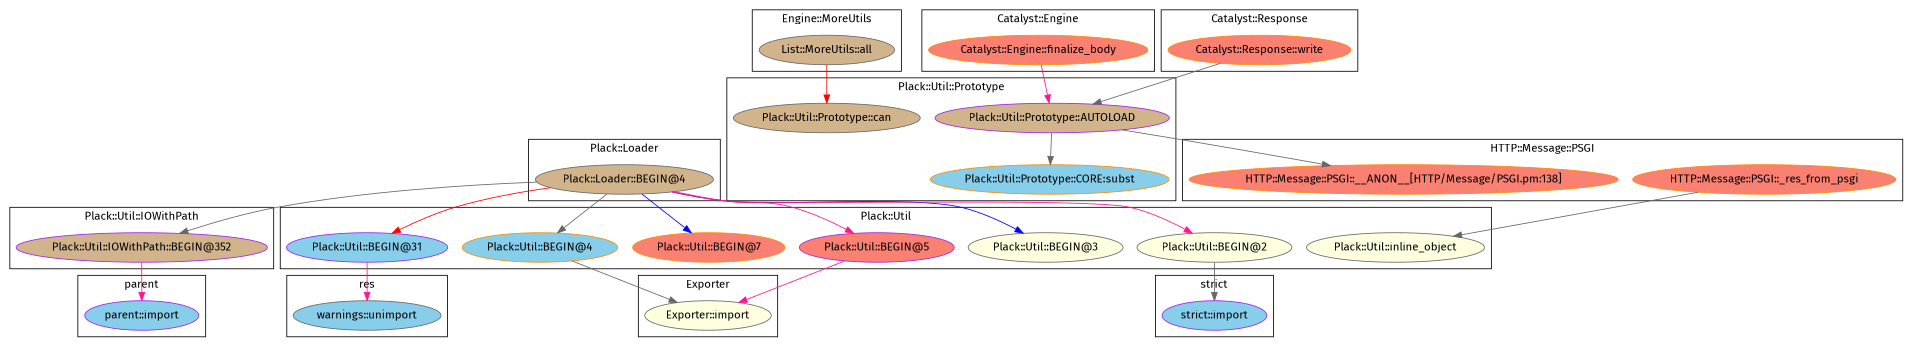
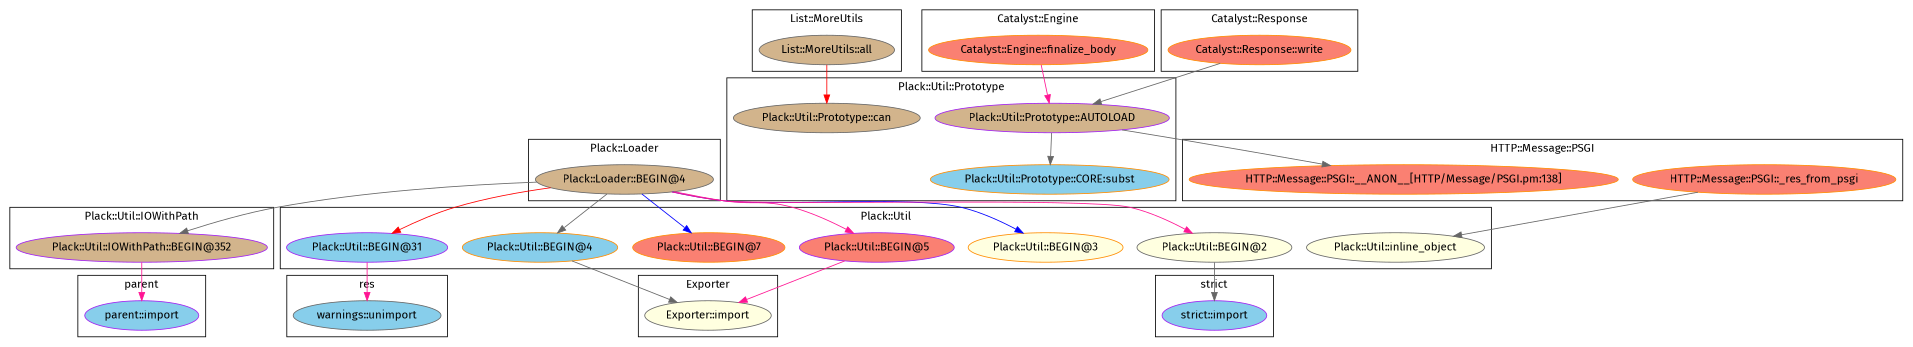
cluster "Engine::MoreUtils": label "Engine::MoreUtils" -> "List::MoreUtils"
node "Plack::Util::BEGIN@3": color gray40 -> darkorange
